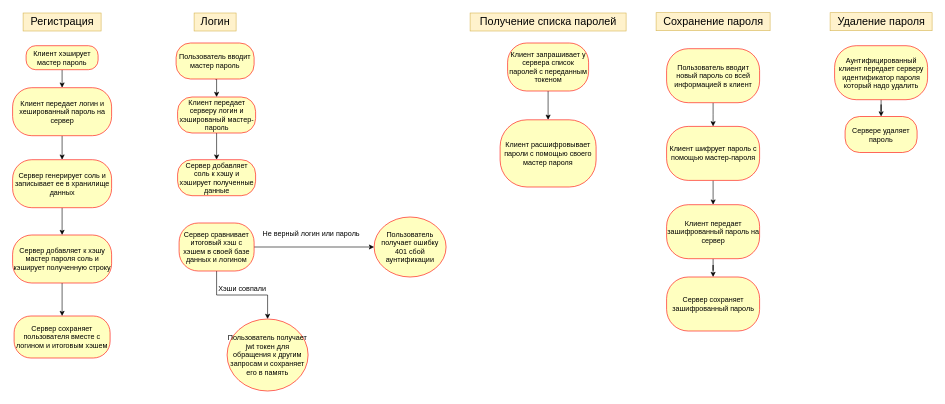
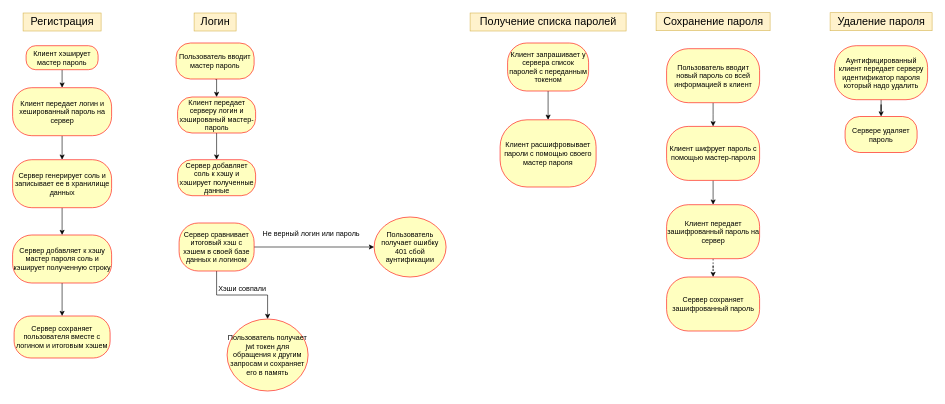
edge "Клиент передает зашифрованный пароль на сервер" -> "Сервер сохраняет зашифрованный пароль": style solid -> dashed
